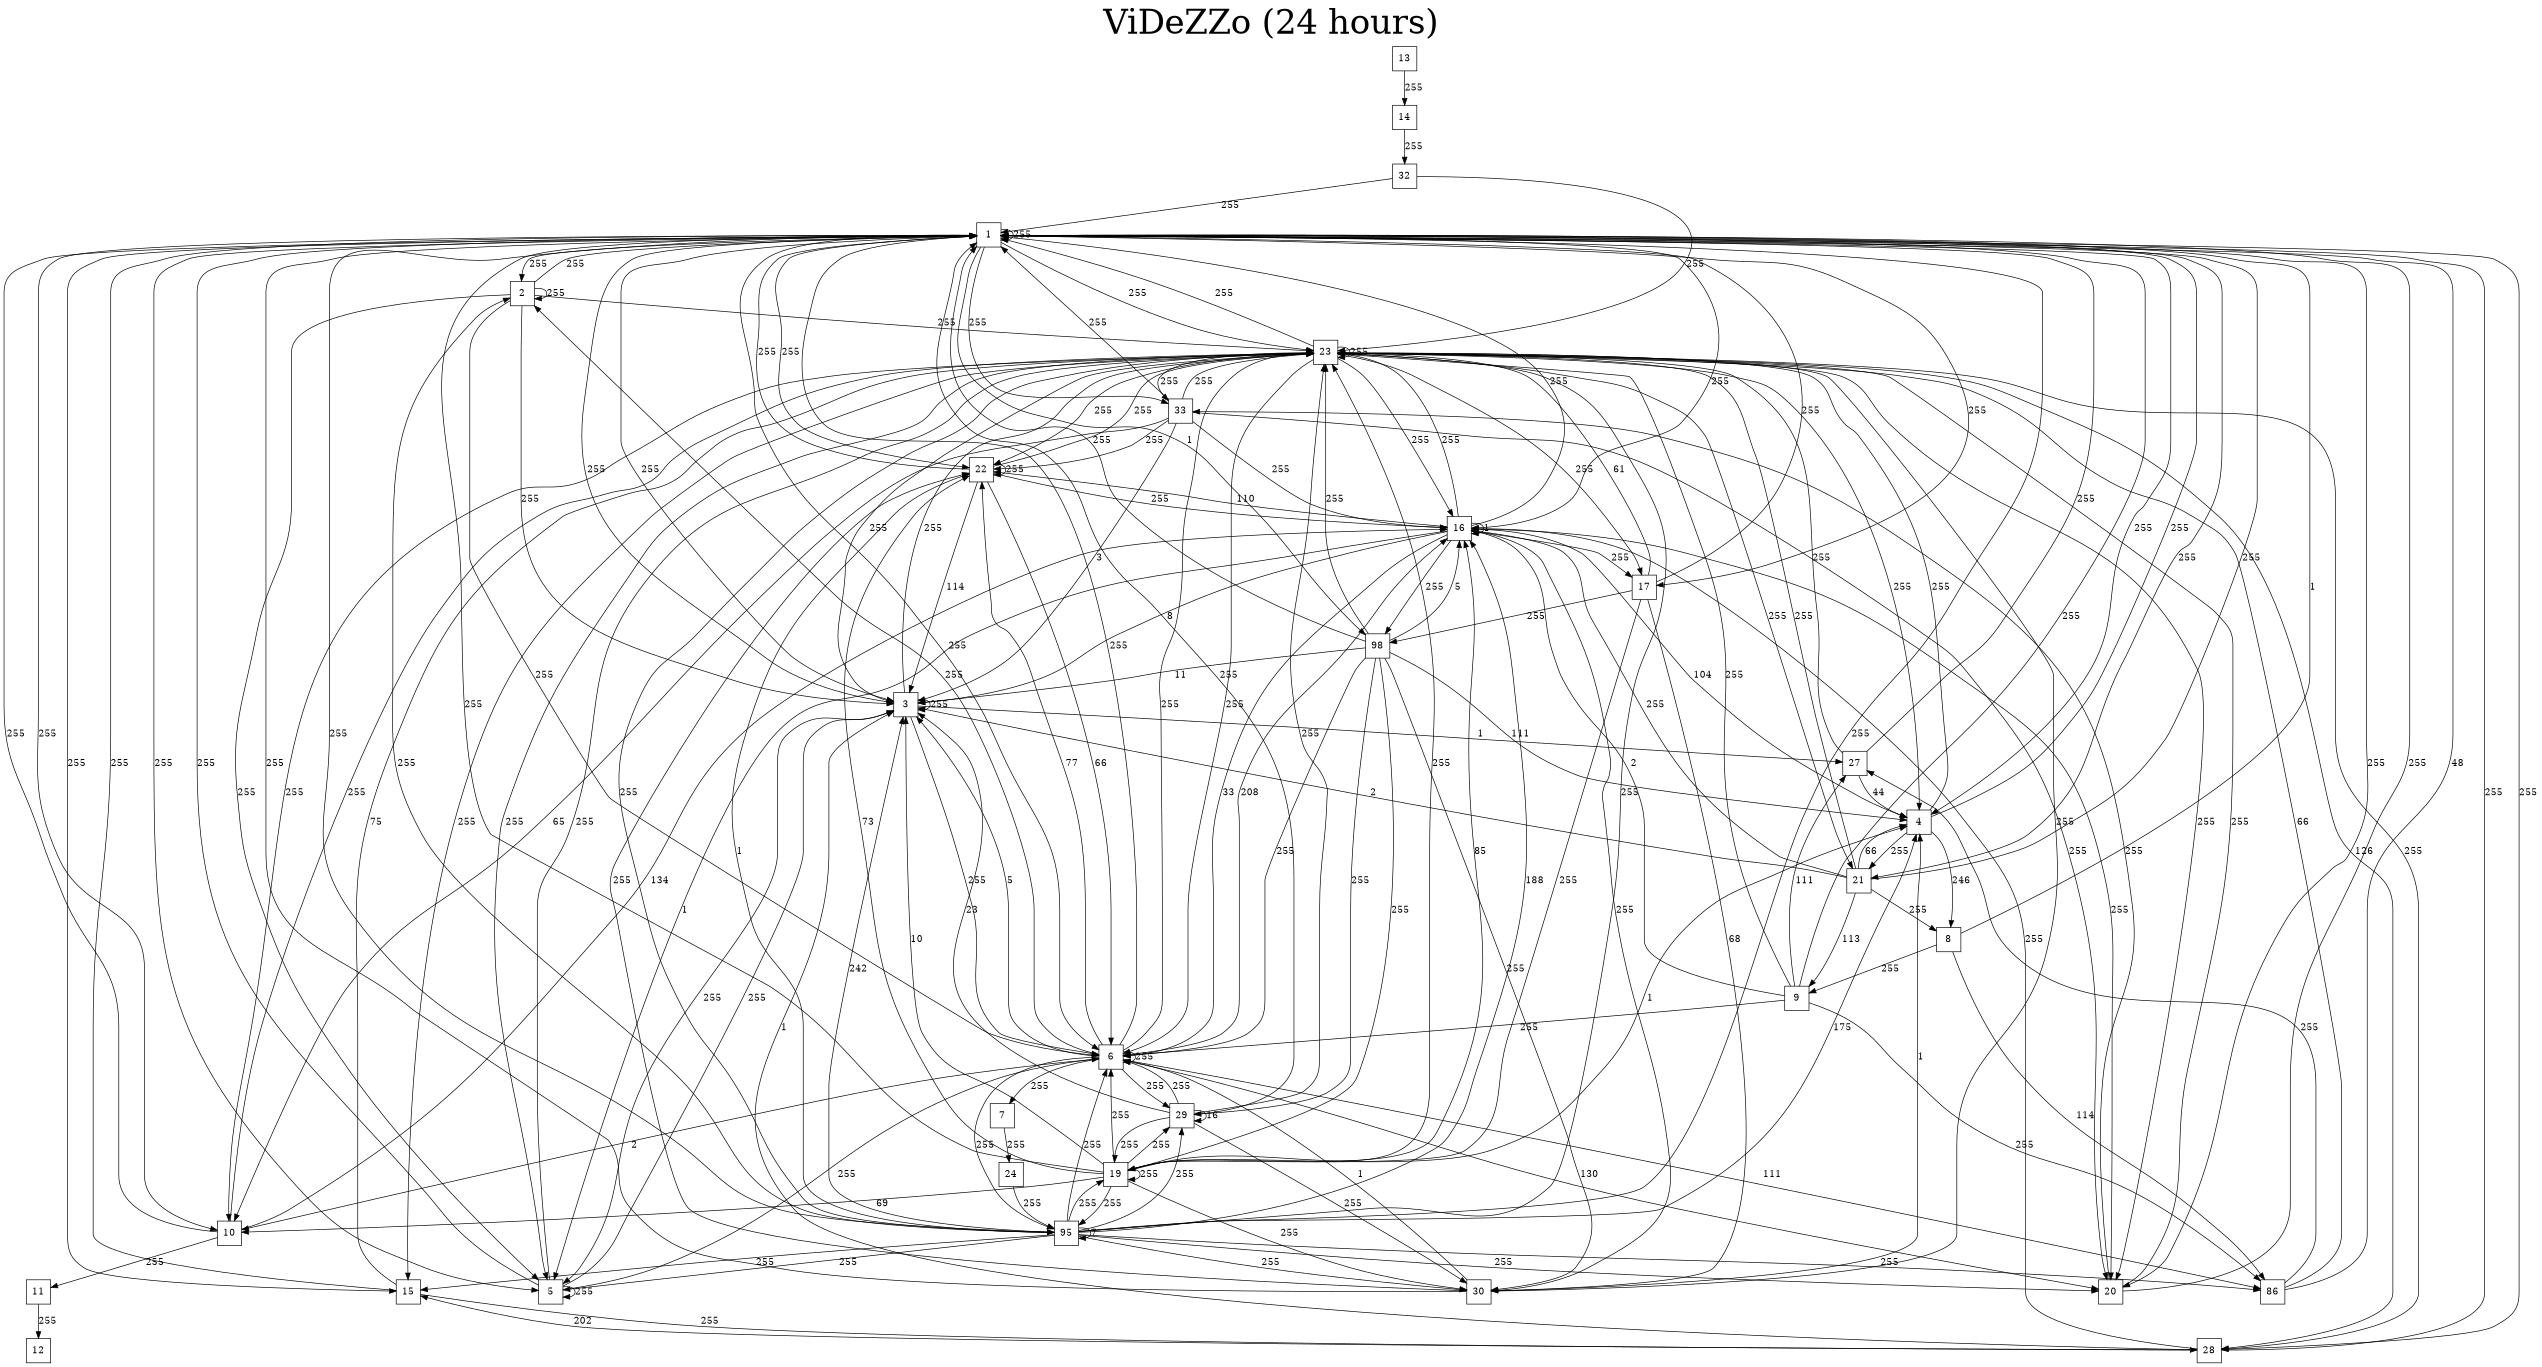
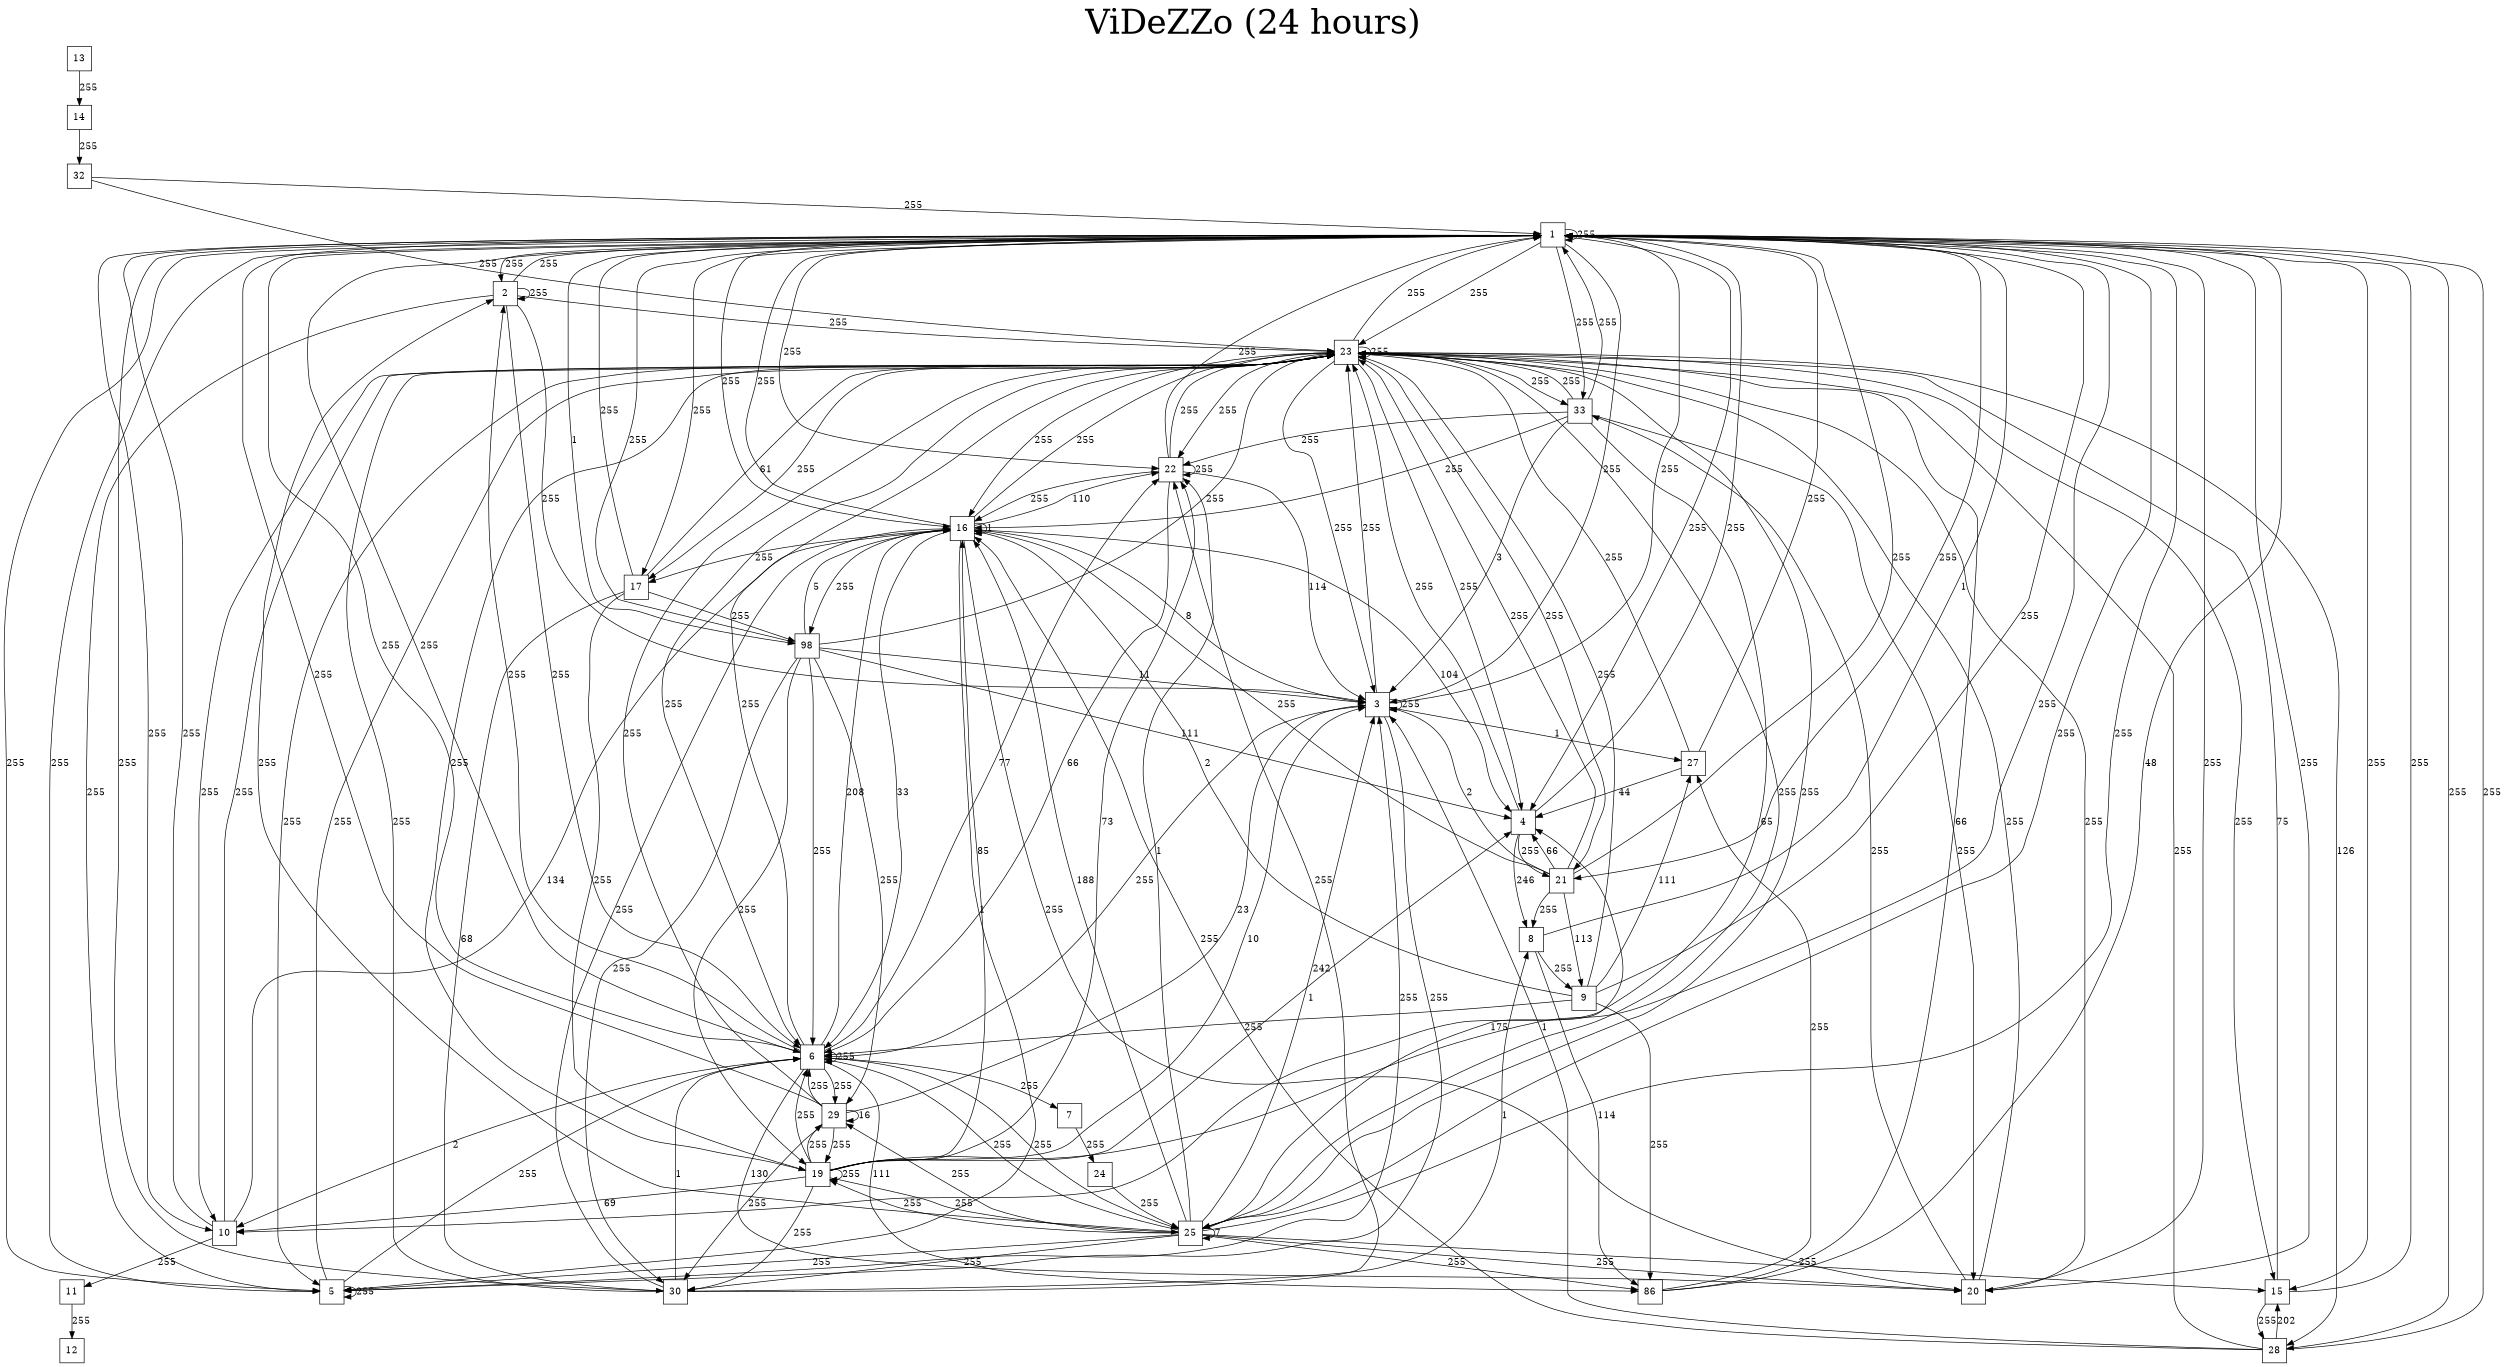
edge "6" -> "3": removed, label "5"
node "95": label "95" -> "25"
edge "30" -> "4": now "30" -> "8"
